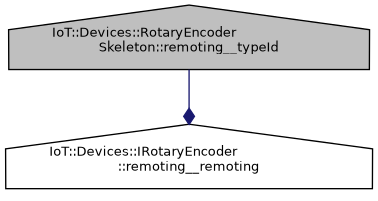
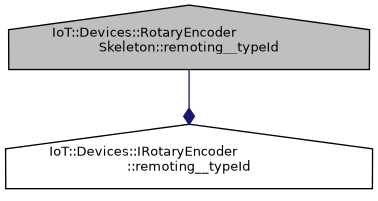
node "IoT::Devices::IRotaryEncoder ::remoting__remoting": label "IoT::Devices::IRotaryEncoder ::remoting__remoting" -> "IoT::Devices::IRotaryEncoder ::remoting__typeId"
